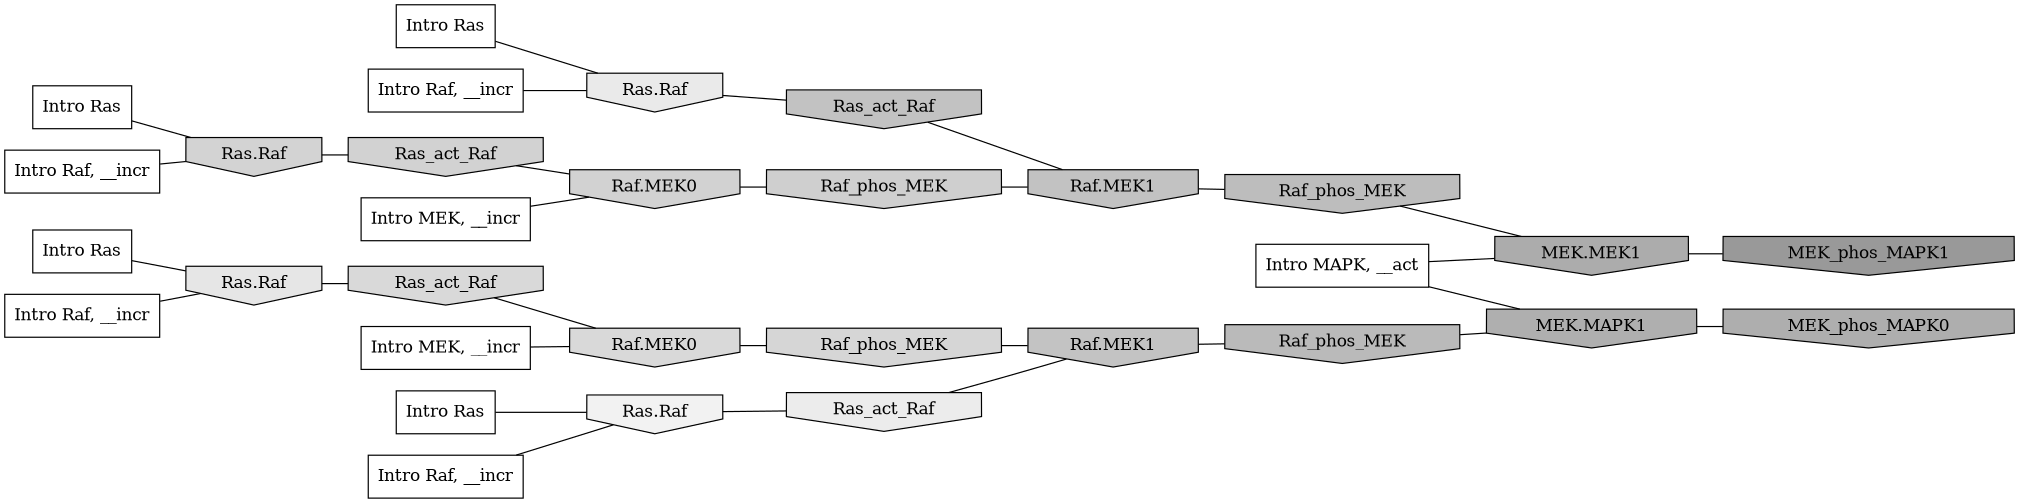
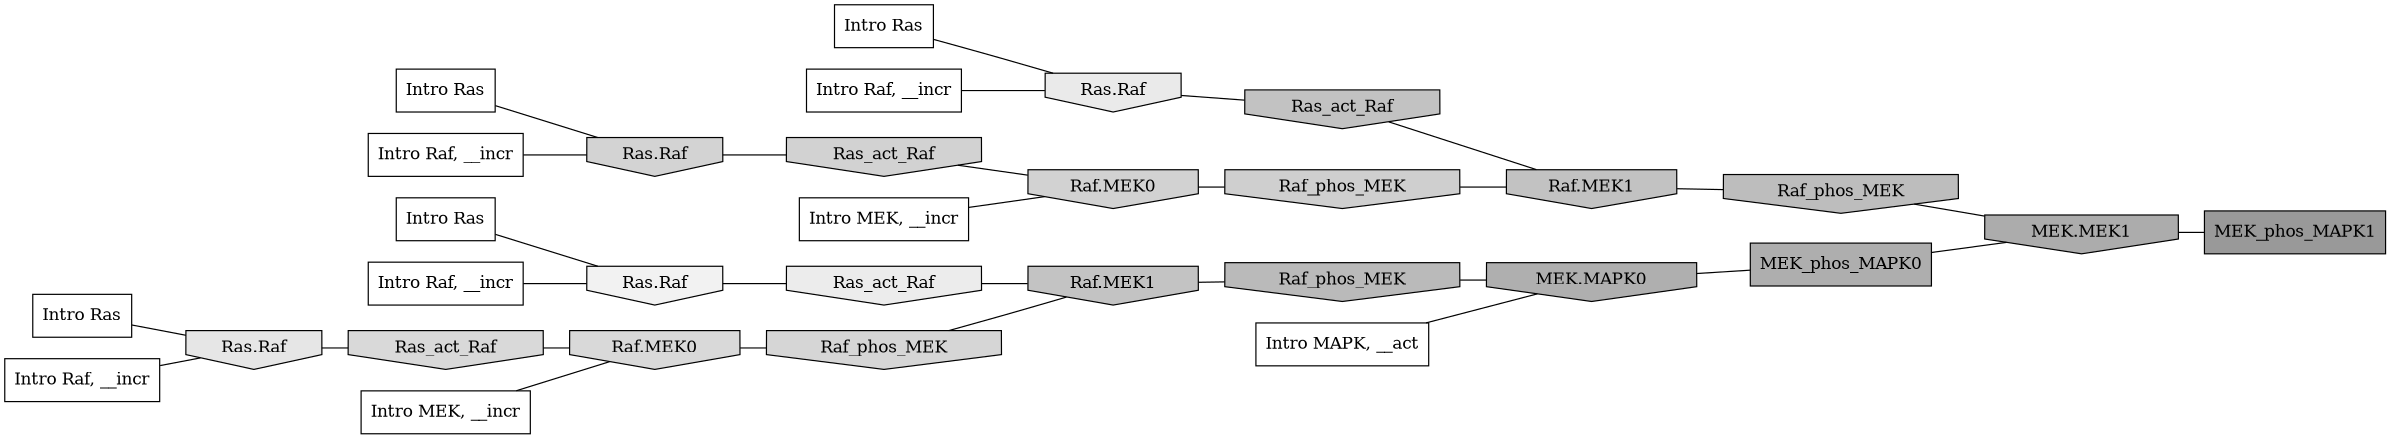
node "MEK_phos_MAPK1": shape invhouse -> box
edge "MEK.MEK1" -- "Intro MAPK, __act": now "MEK.MEK1" -- "MEK_phos_MAPK0"
node "MEK.MAPK1": label "MEK.MAPK1" -> "MEK.MAPK0"
node "MEK_phos_MAPK0": shape invhouse -> box
